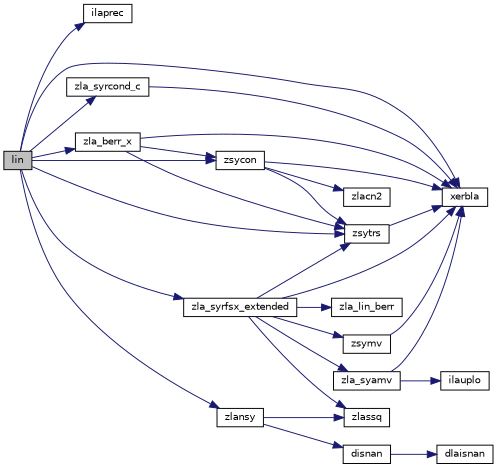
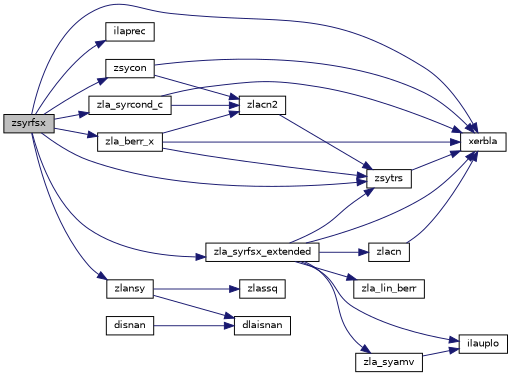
edge "zla_syrcond_c" -> "zlacn2": added
edge "zla_berr_x" -> "zsycon": now "zla_berr_x" -> "zlacn2"
node "lin": label "lin" -> "zsyrfsx"
edge "zsycon" -> "zsytrs": now "zlacn2" -> "zsytrs"
edge "zla_syamv" -> "xerbla": removed
node "zsymv": label "zsymv" -> "zlacn"
edge "zla_syrfsx_extended" -> "zlassq": now "zla_syrfsx_extended" -> "ilauplo"
edge "zlansy" -> "disnan": now "zlansy" -> "dlaisnan"
